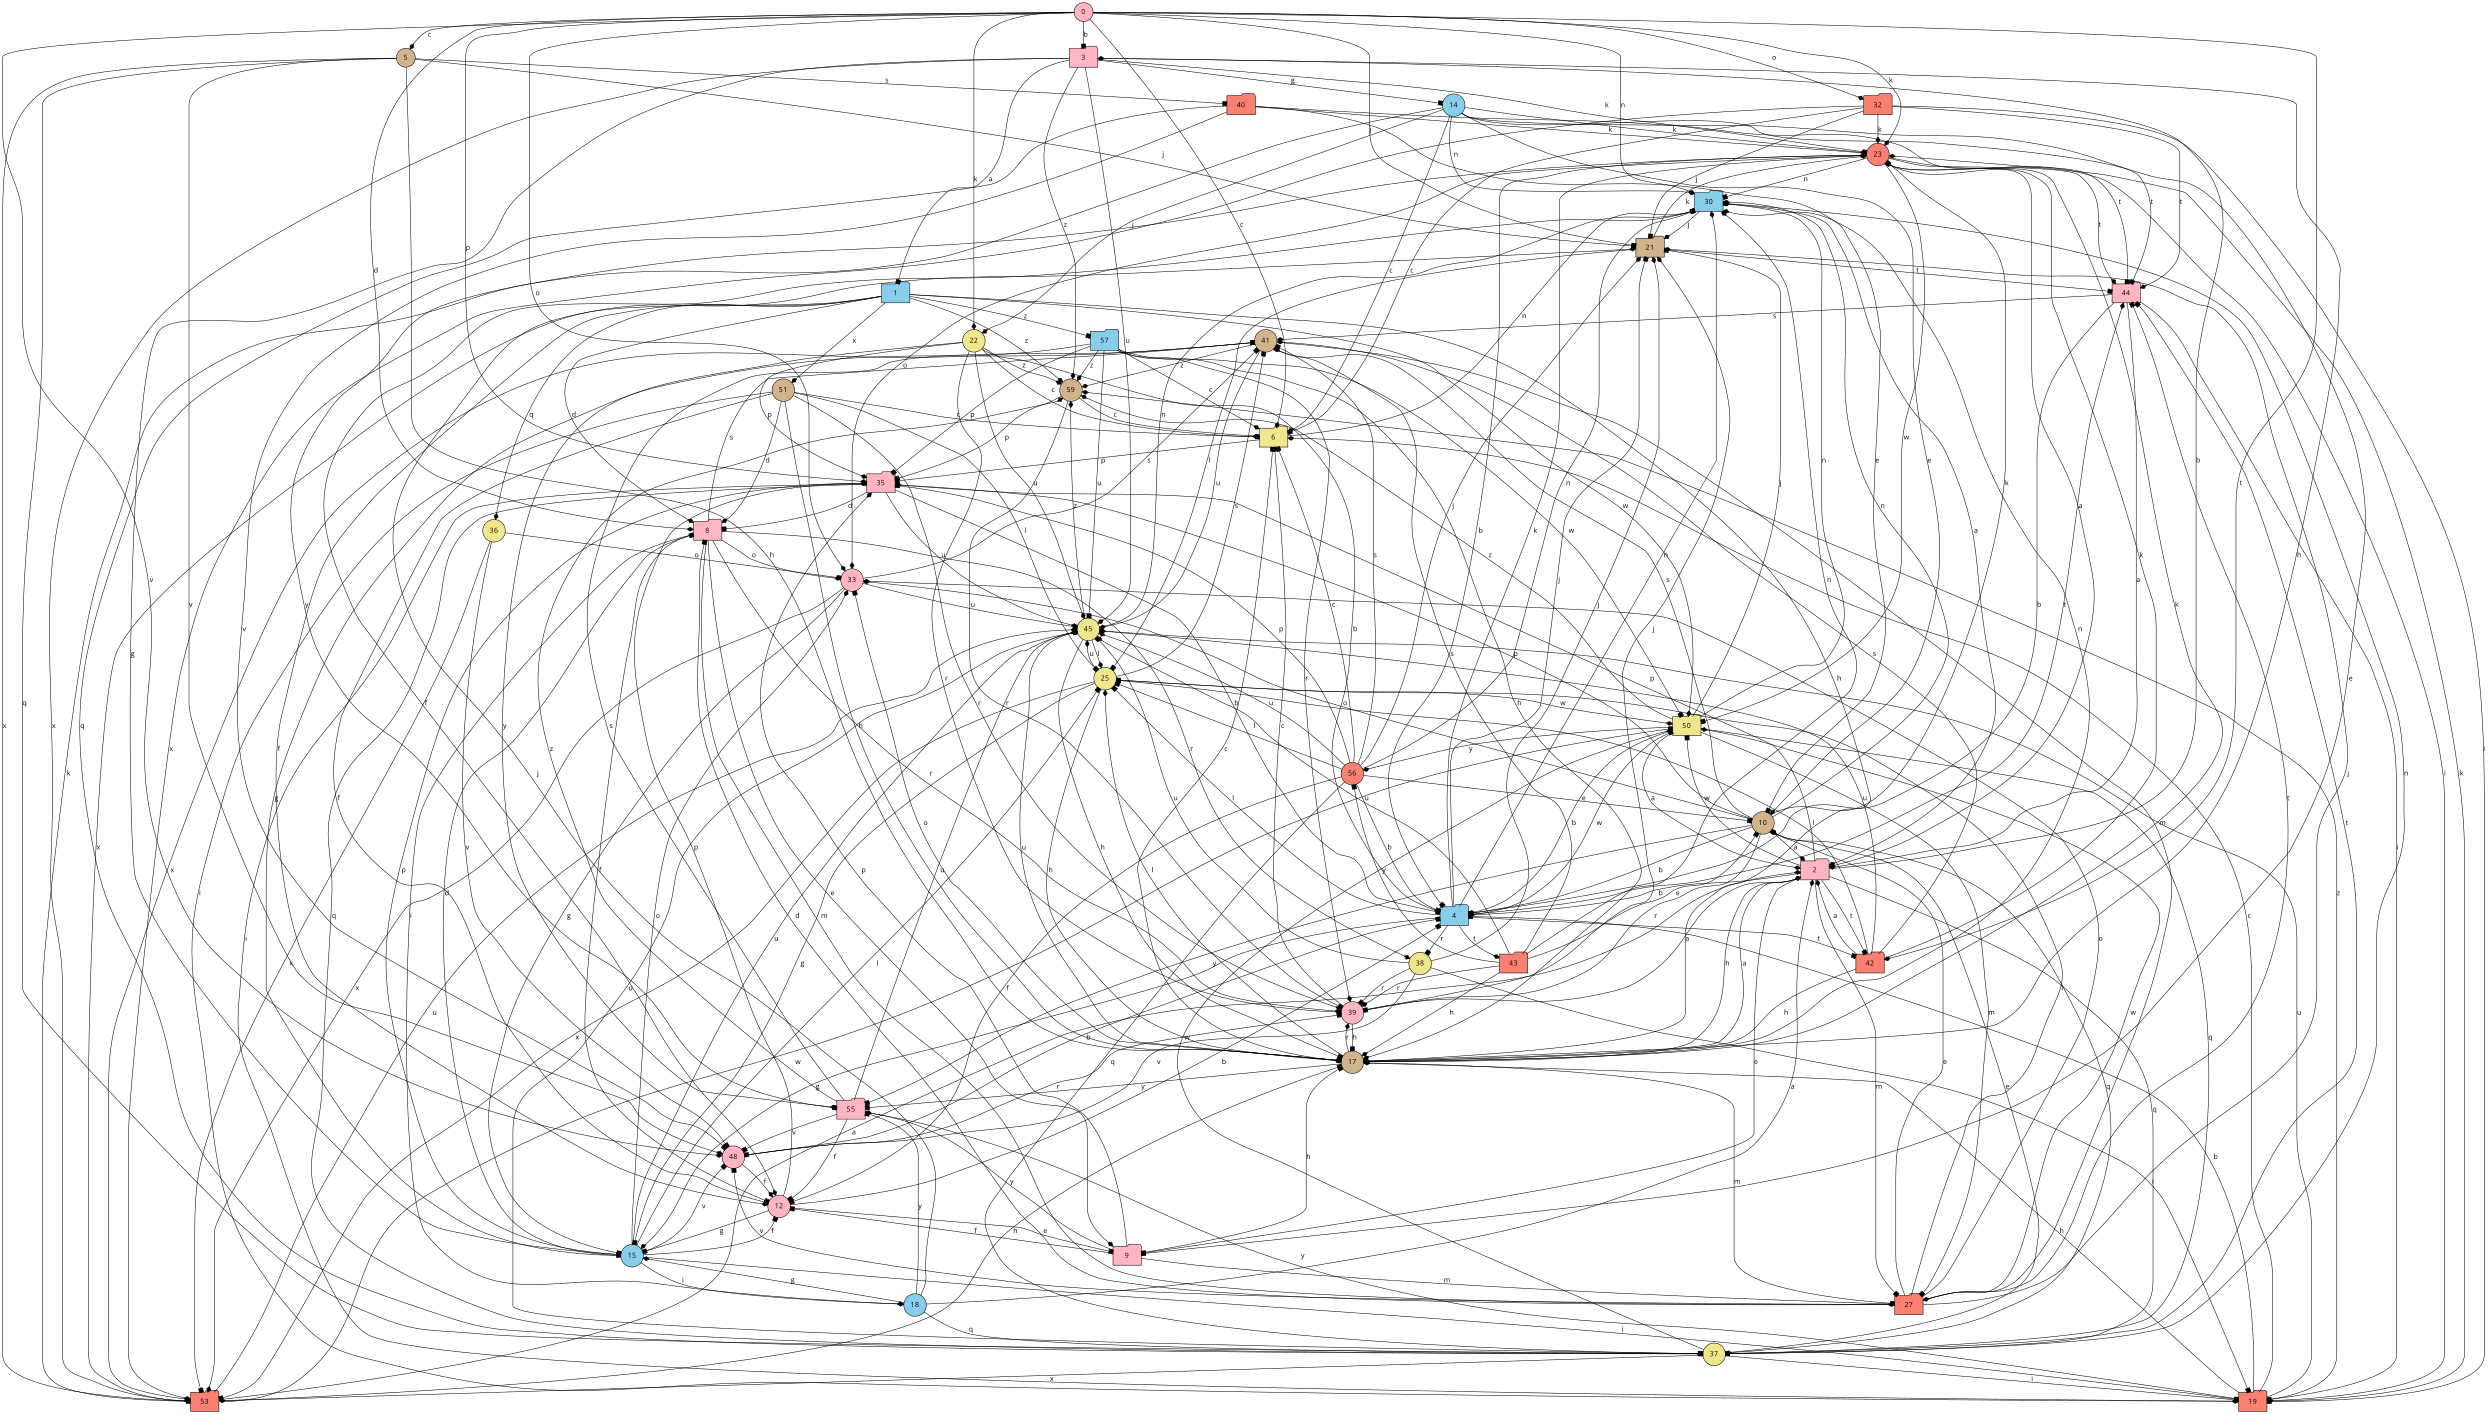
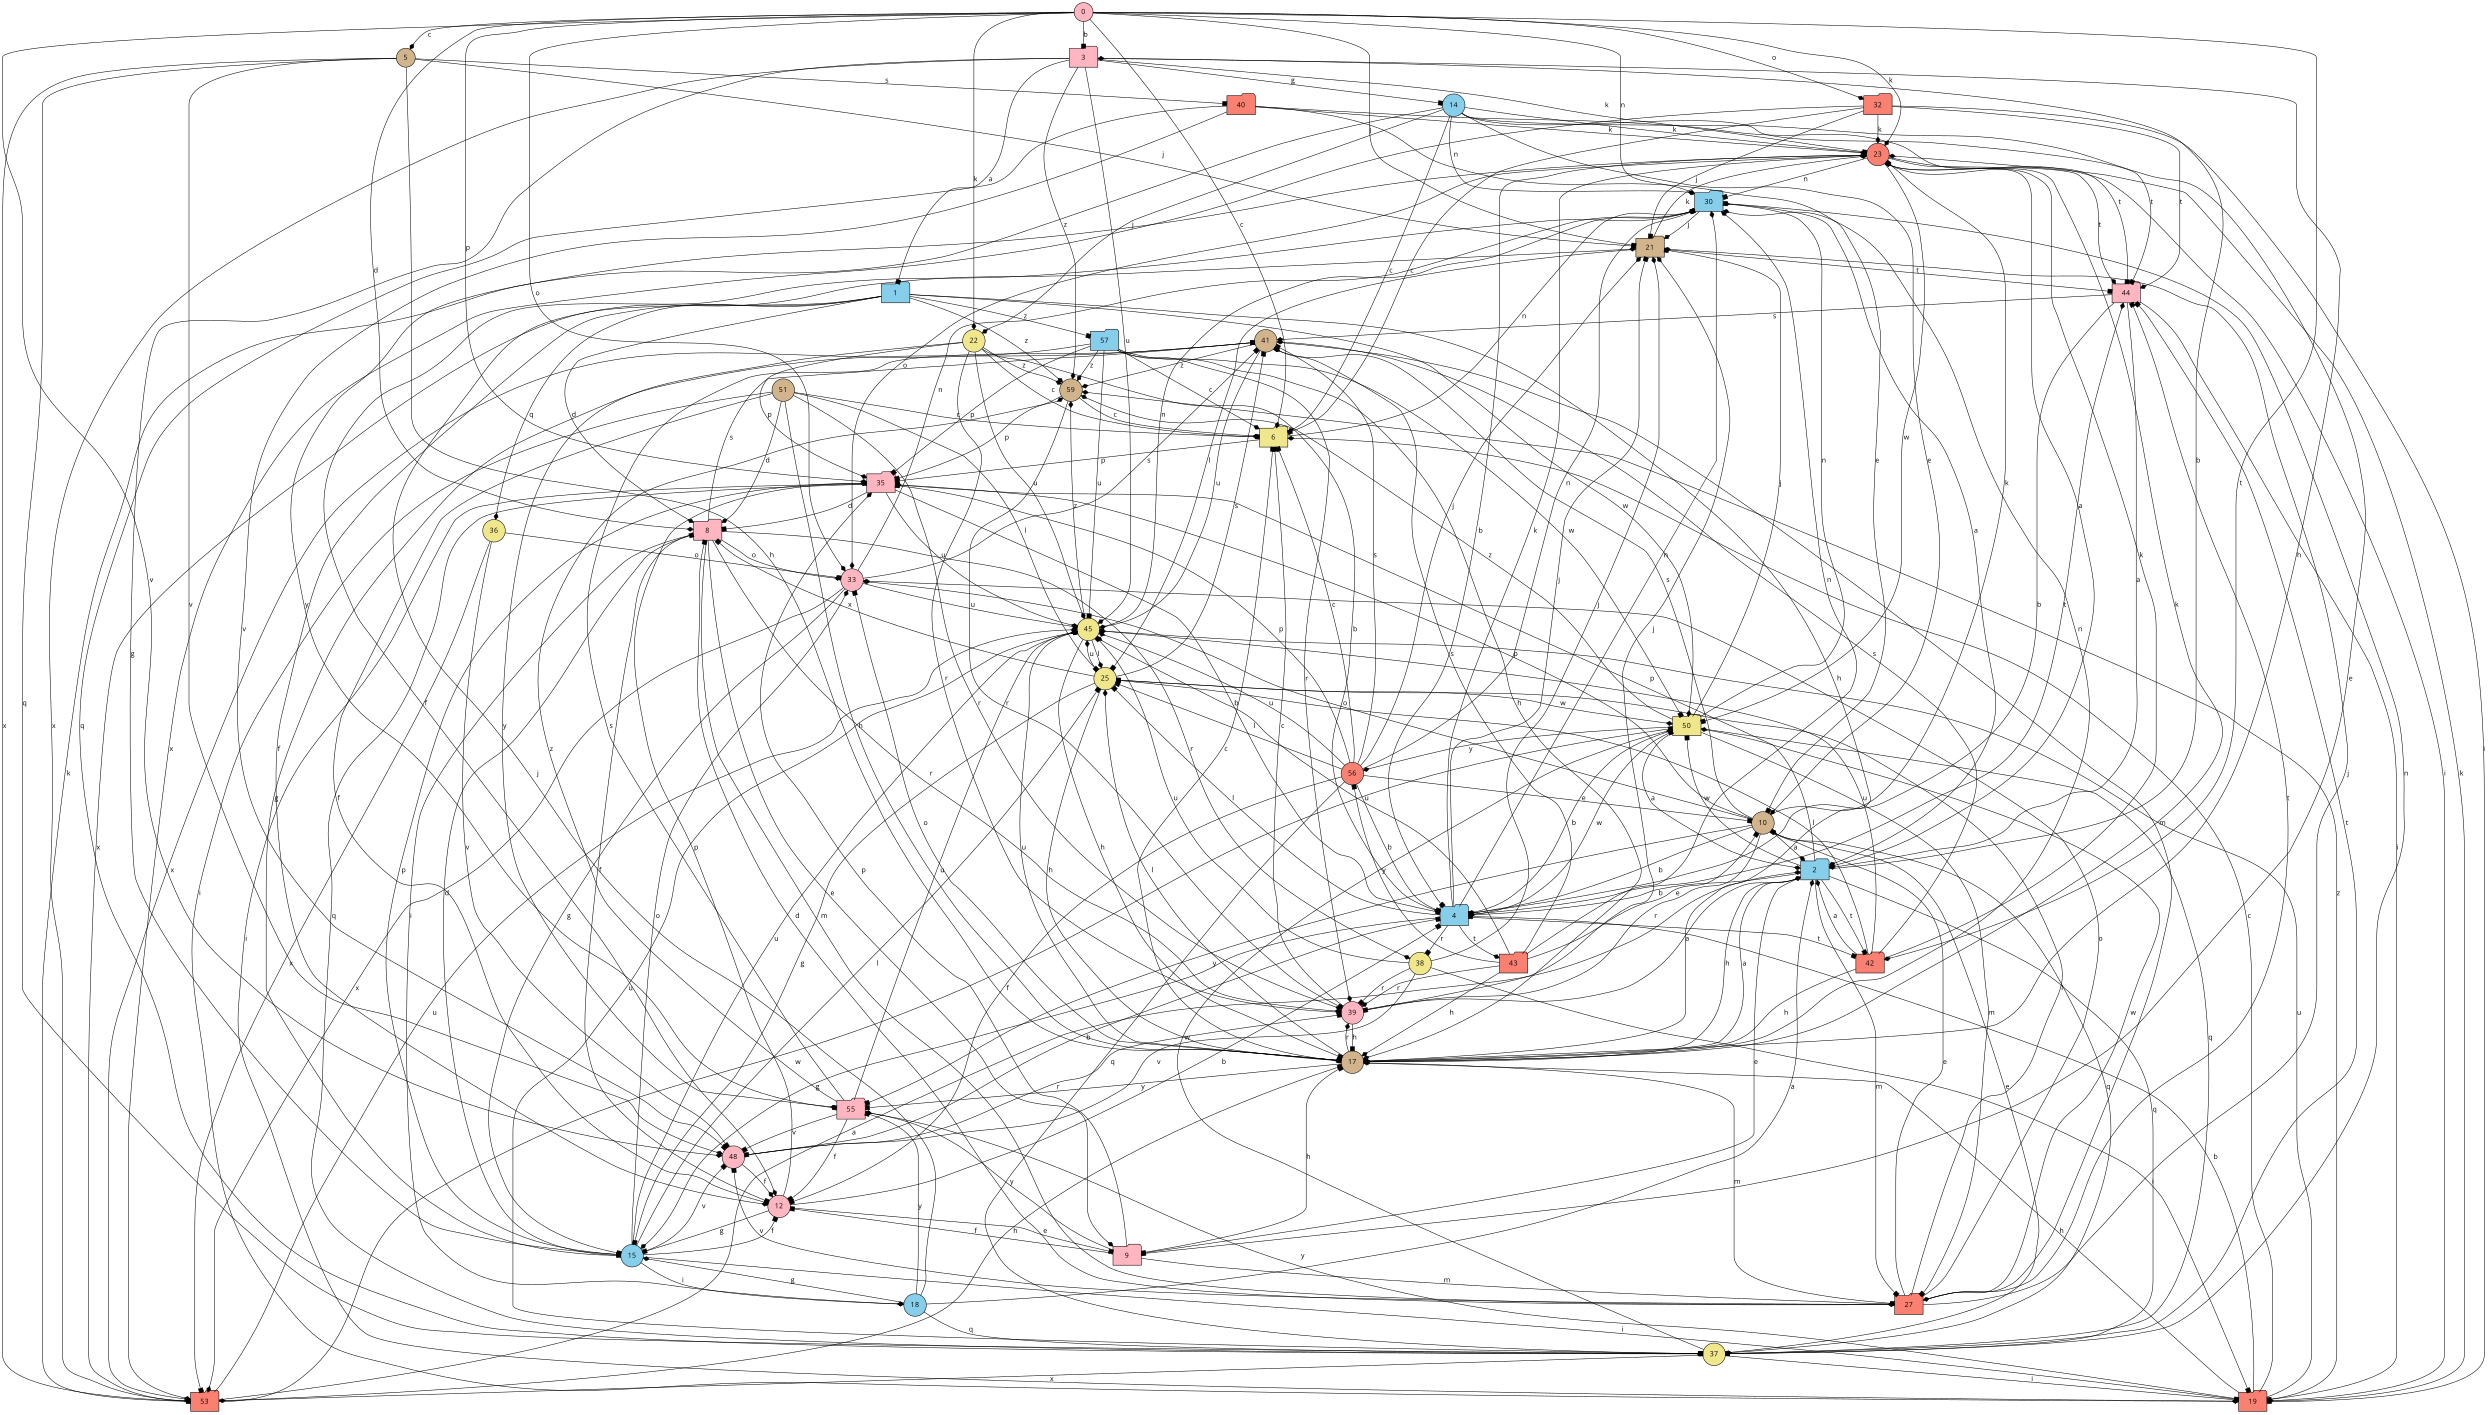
edge "1" -> "51": removed, label "x"
edge "10" -> "30": now "33" -> "30"
node "2": fillcolor lightpink -> skyblue
edge "25" -> "53": now "25" -> "8"
